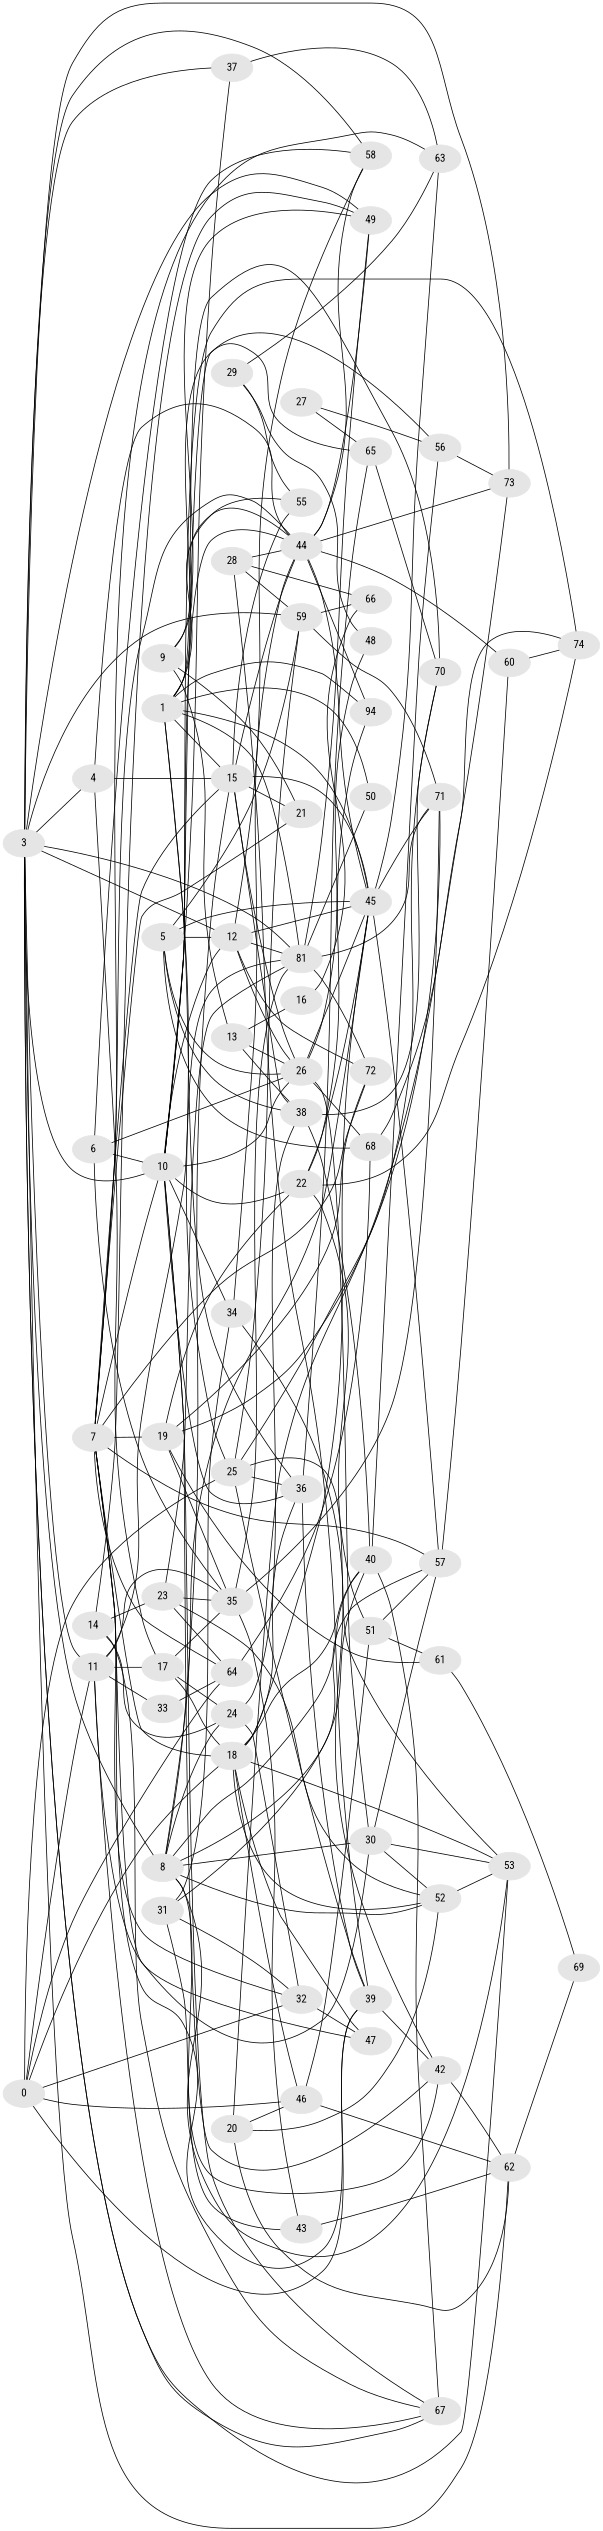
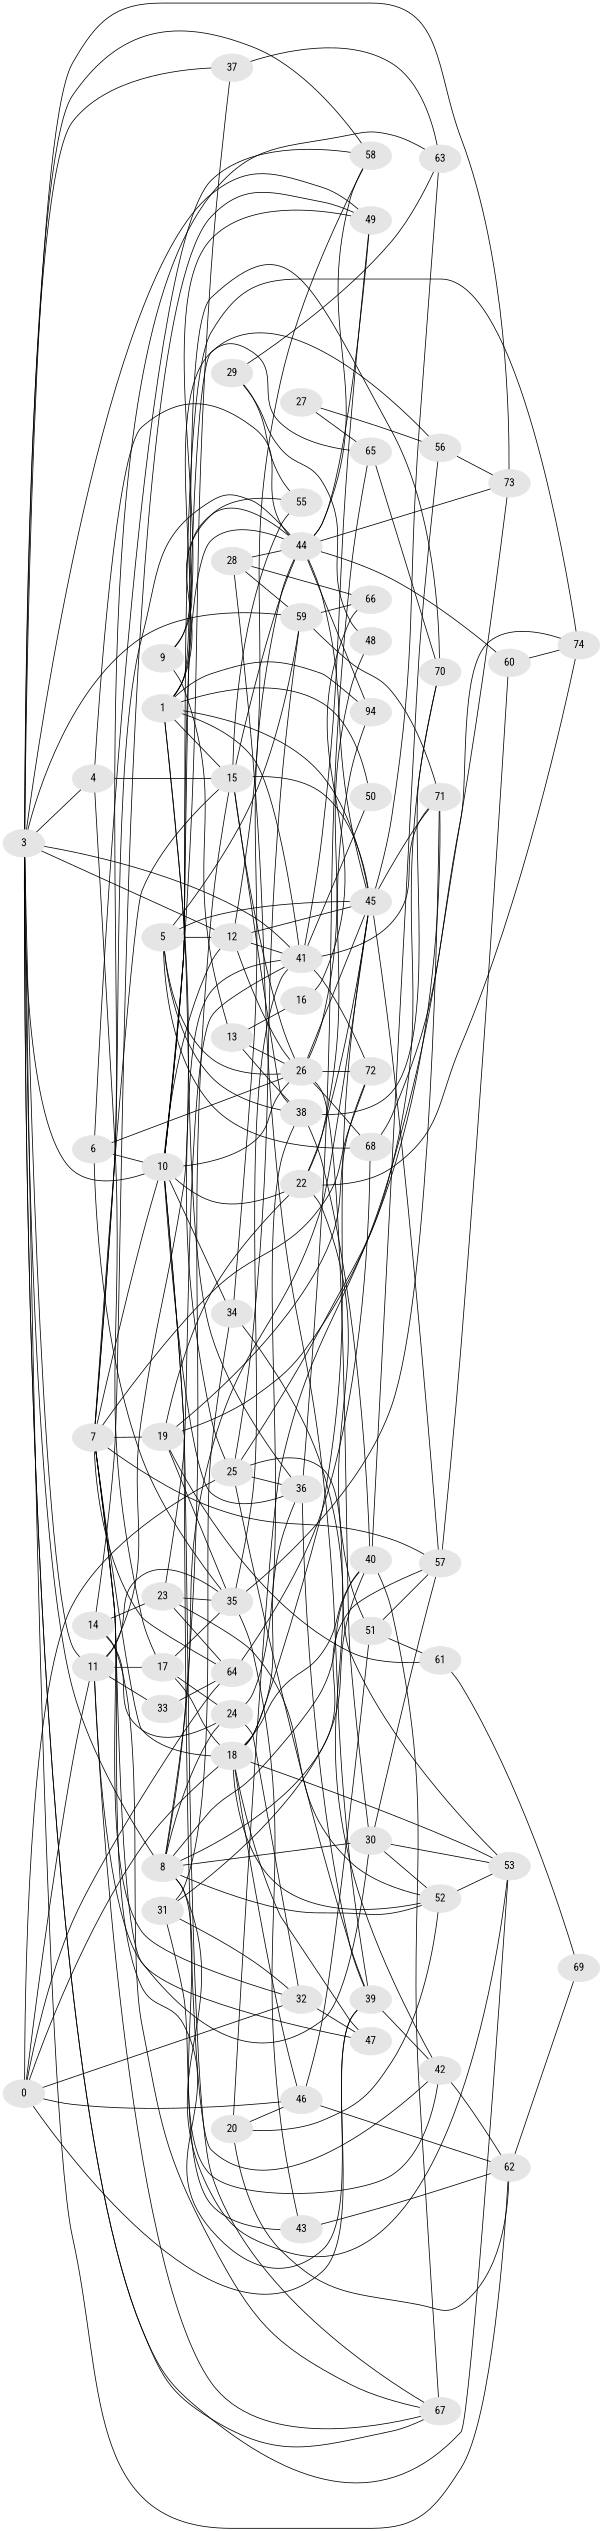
node "21": removed
node "81": label "81" -> "41"
edge "12" -- "72": now "26" -- "72"
